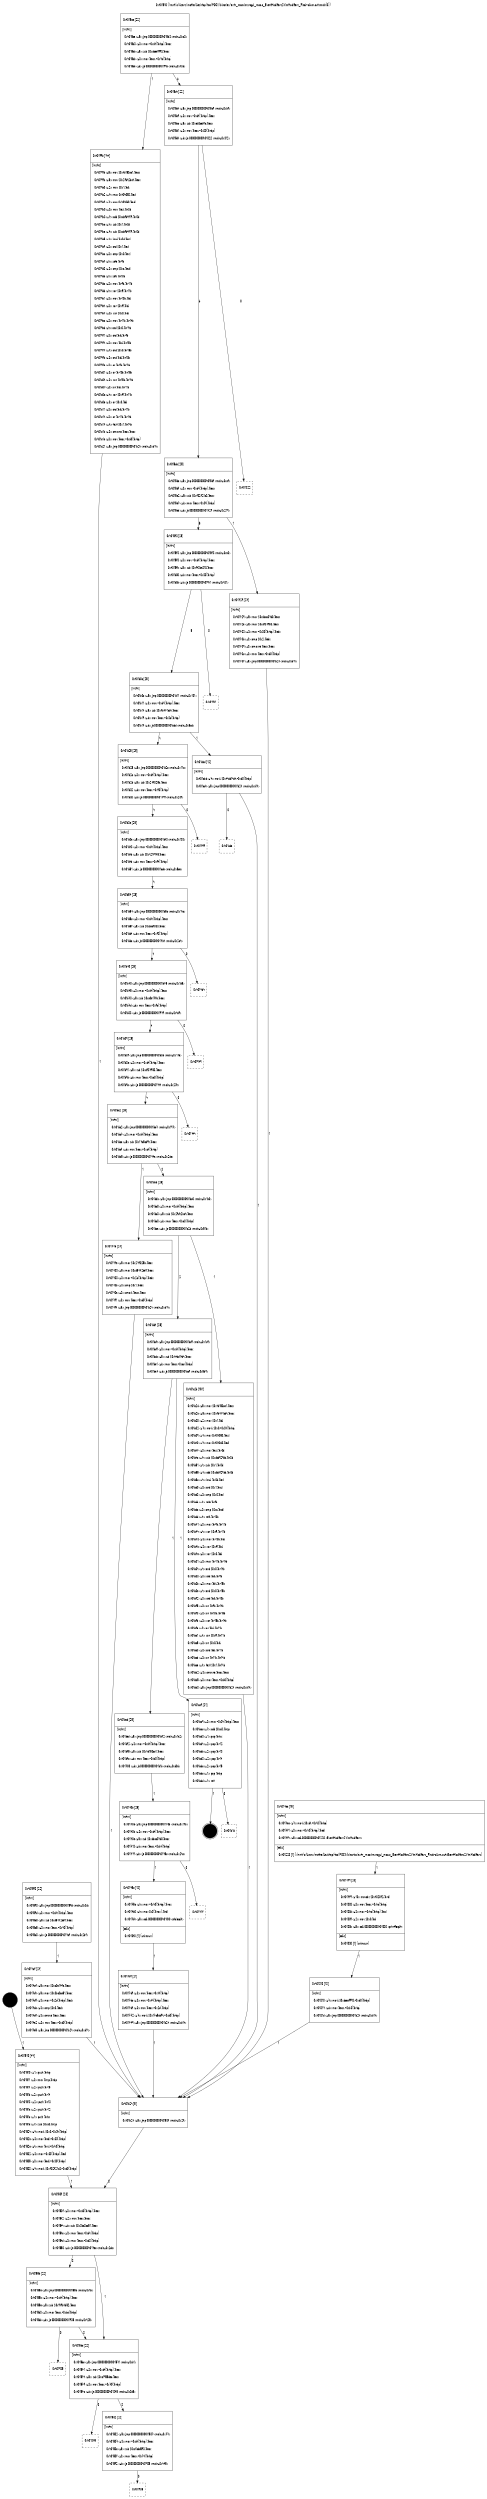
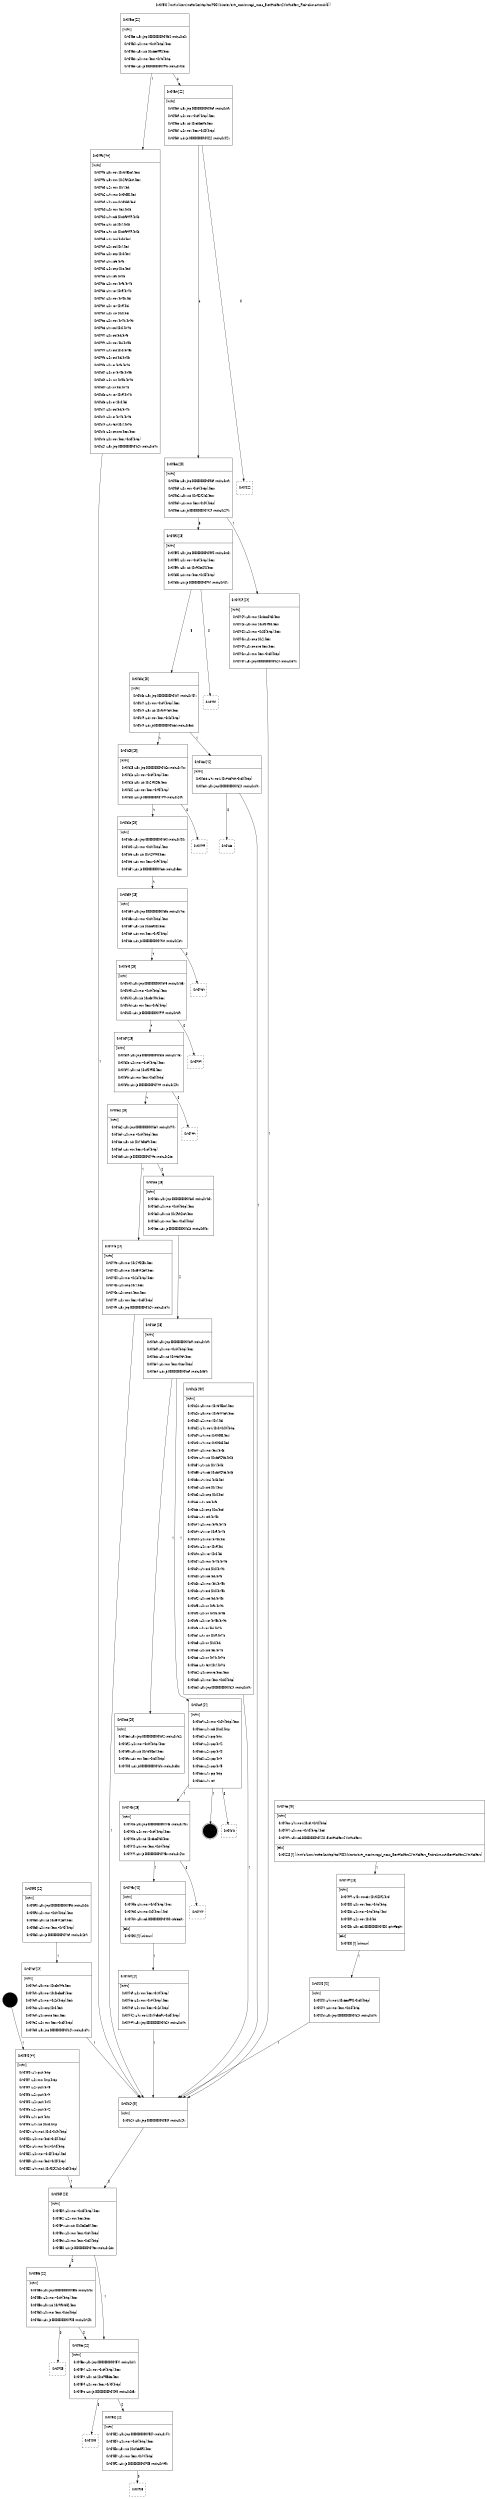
edge "0x4016bb [25]" -> "0x401a26 [151]": removed, label "1"
edge "0x4016ed [25]" -> "0x401706 [25]": now "0x401ac9 [21]" -> "0x401706 [25]"
